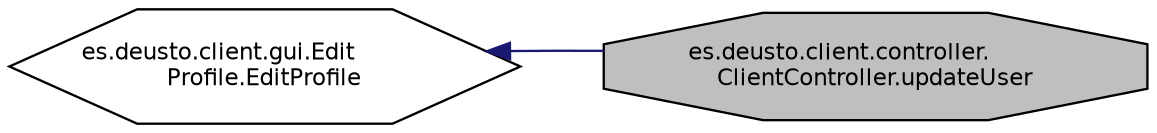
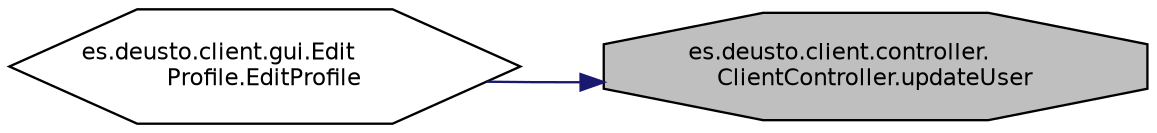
edge "es.deusto.client.controller. ClientController.updateUser" -> "es.deusto.client.gui.Edit Profile.EditProfile": reversed
